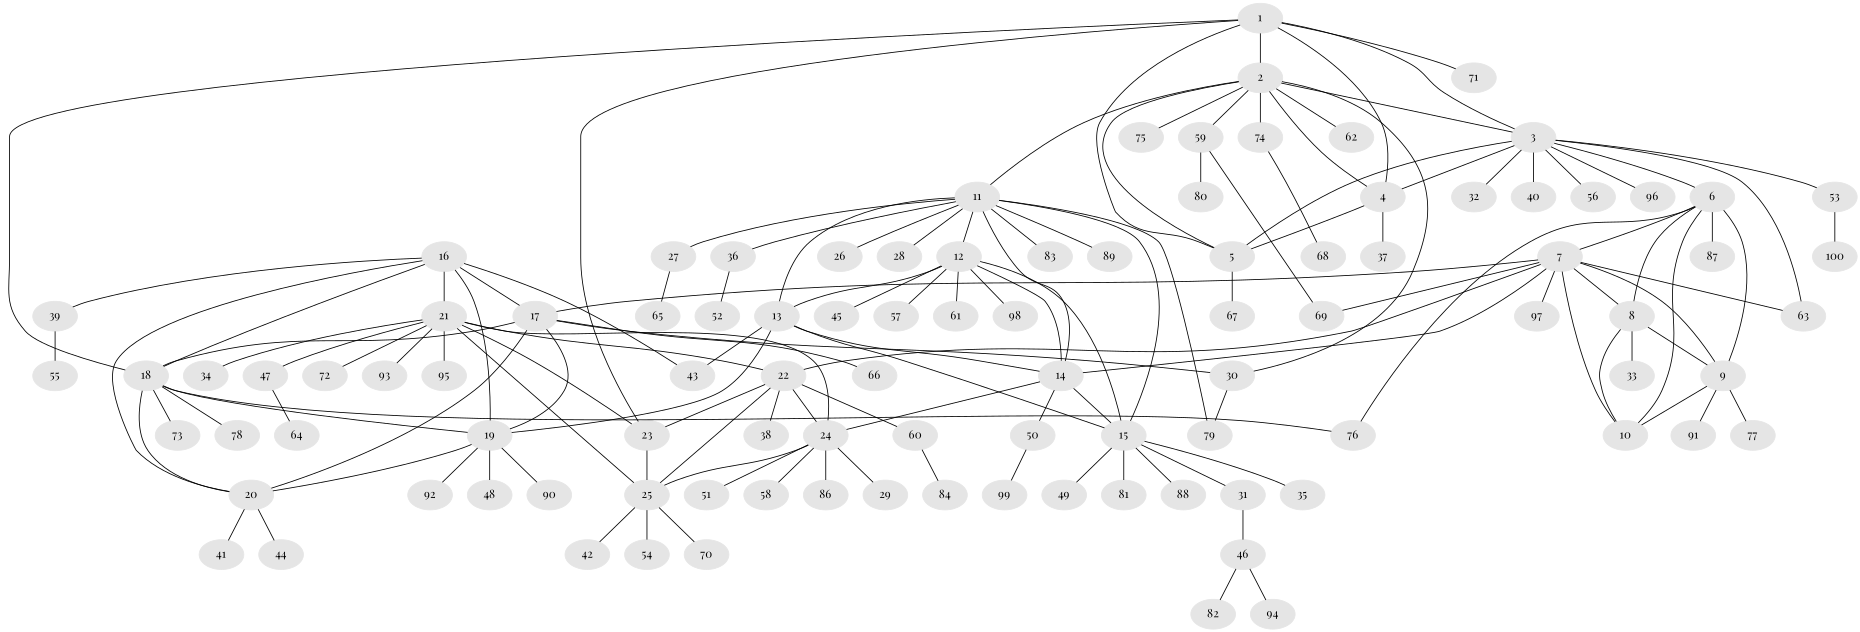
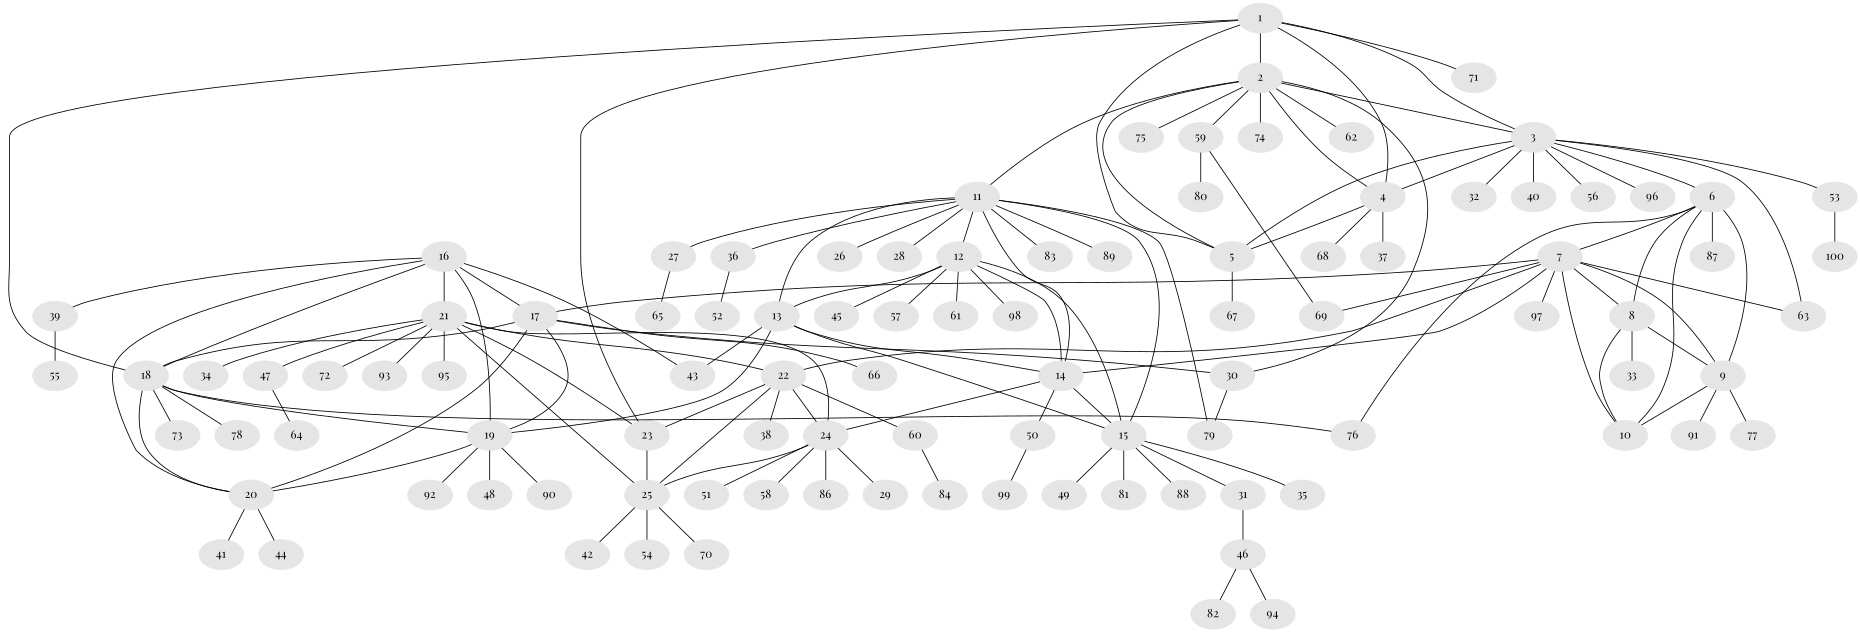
edge "74" -- "68": now "4" -- "68"
